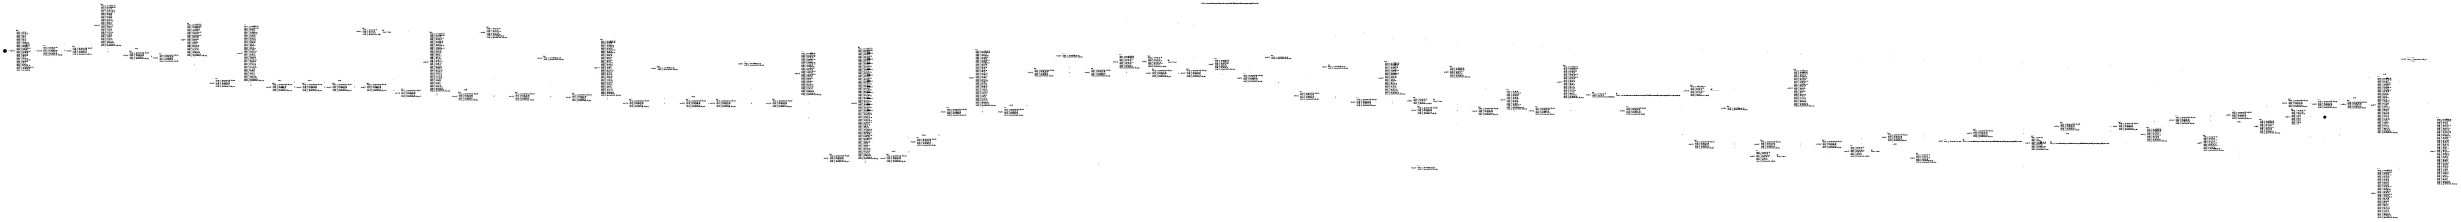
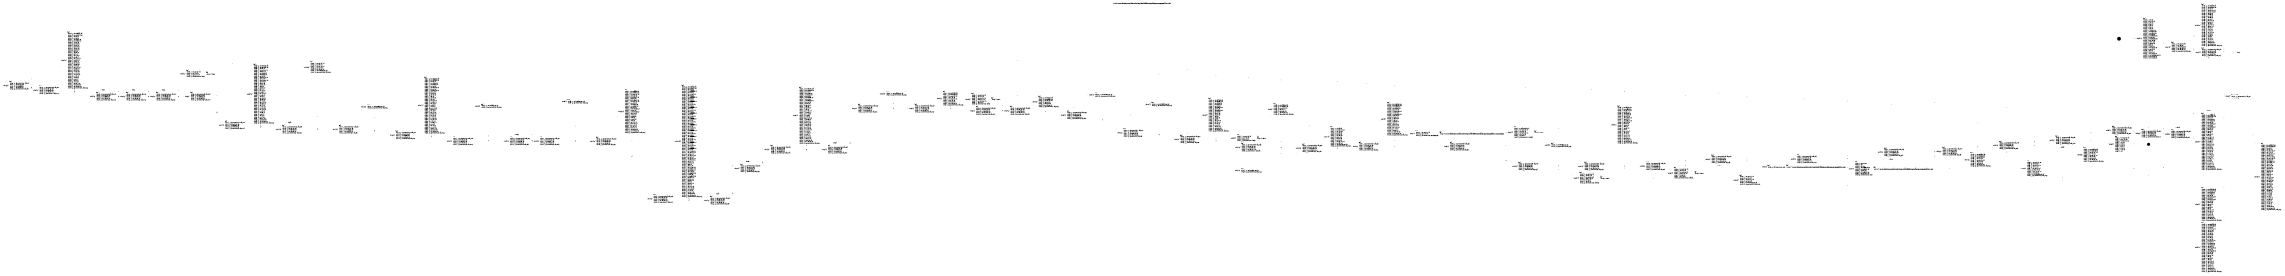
node "0x401650 [28]": removed
